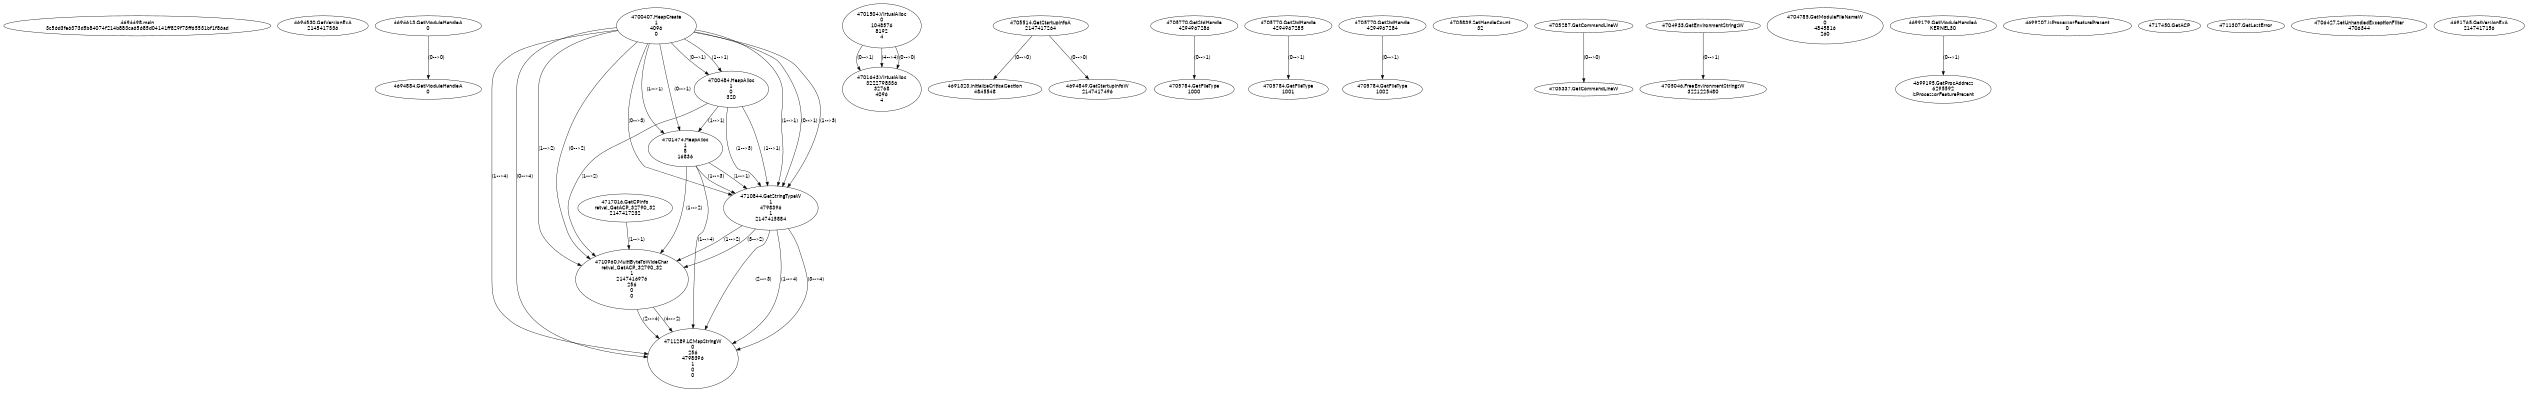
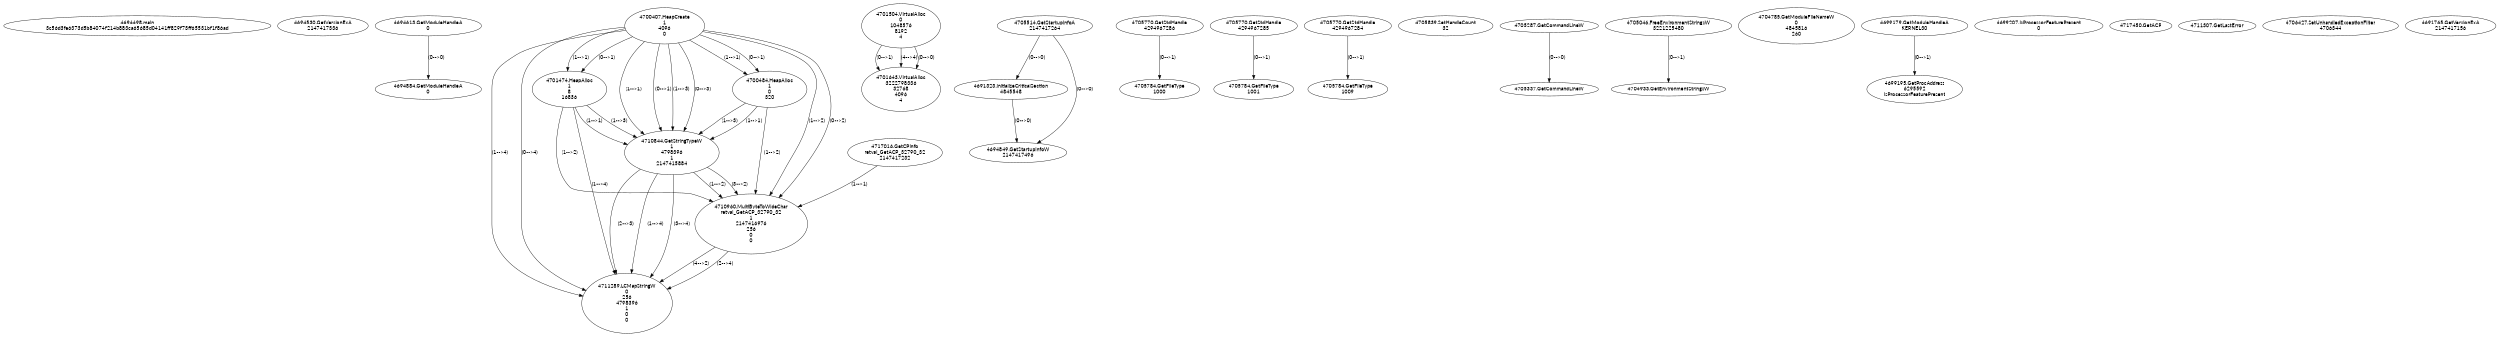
node "4694530.GetVersionExA 2145417336": label "4694530.GetVersionExA 2145417336" -> "4694530.GetVersionExA 2147417336"
edge "4704933.GetEnvironmentStringsW" -> "4705046.FreeEnvironmentStringsW 3221225480": reversed
node "4705784.GetFileType 1002": label "4705784.GetFileType 1002" -> "4705784.GetFileType 1009"
edge "4700484.HeapAlloc 1 0 320" -> "4701474.HeapAlloc 1 8 16836": removed, label "(1-->1)"
edge "4691323.InitializeCriticalSection 4845548" -> "4694849.GetStartupInfoW 2147417496": added, label "(0-->0)"
